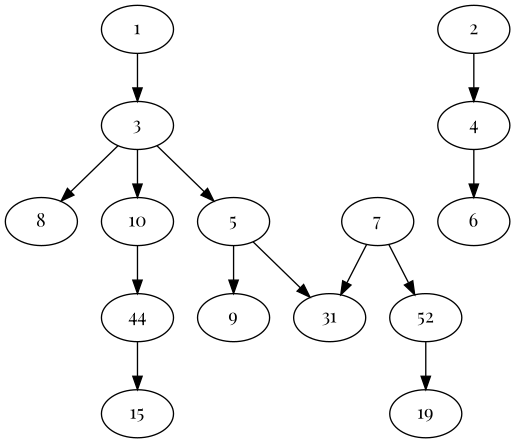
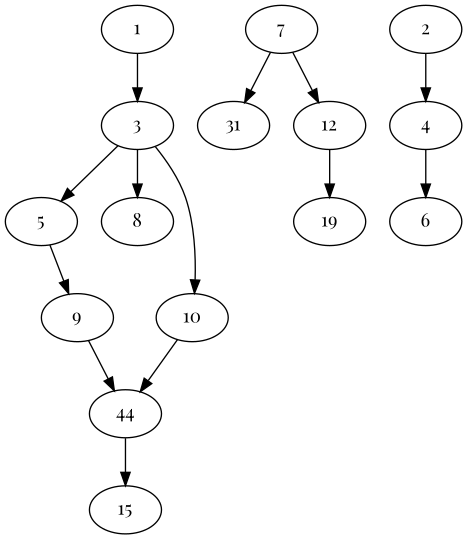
edge "5" -> "31": removed
node "52": label "52" -> "12"
edge "9" -> "44": added
